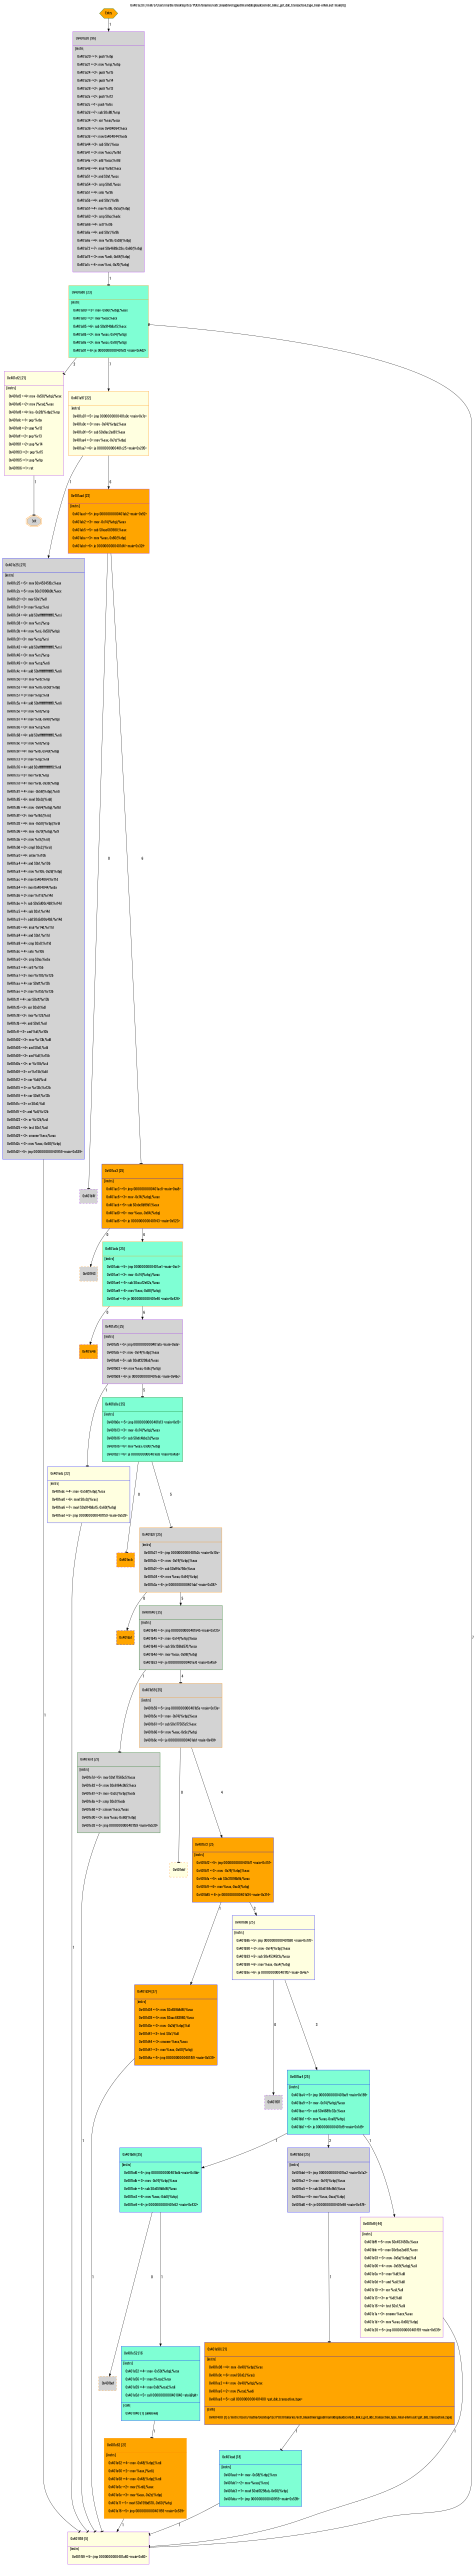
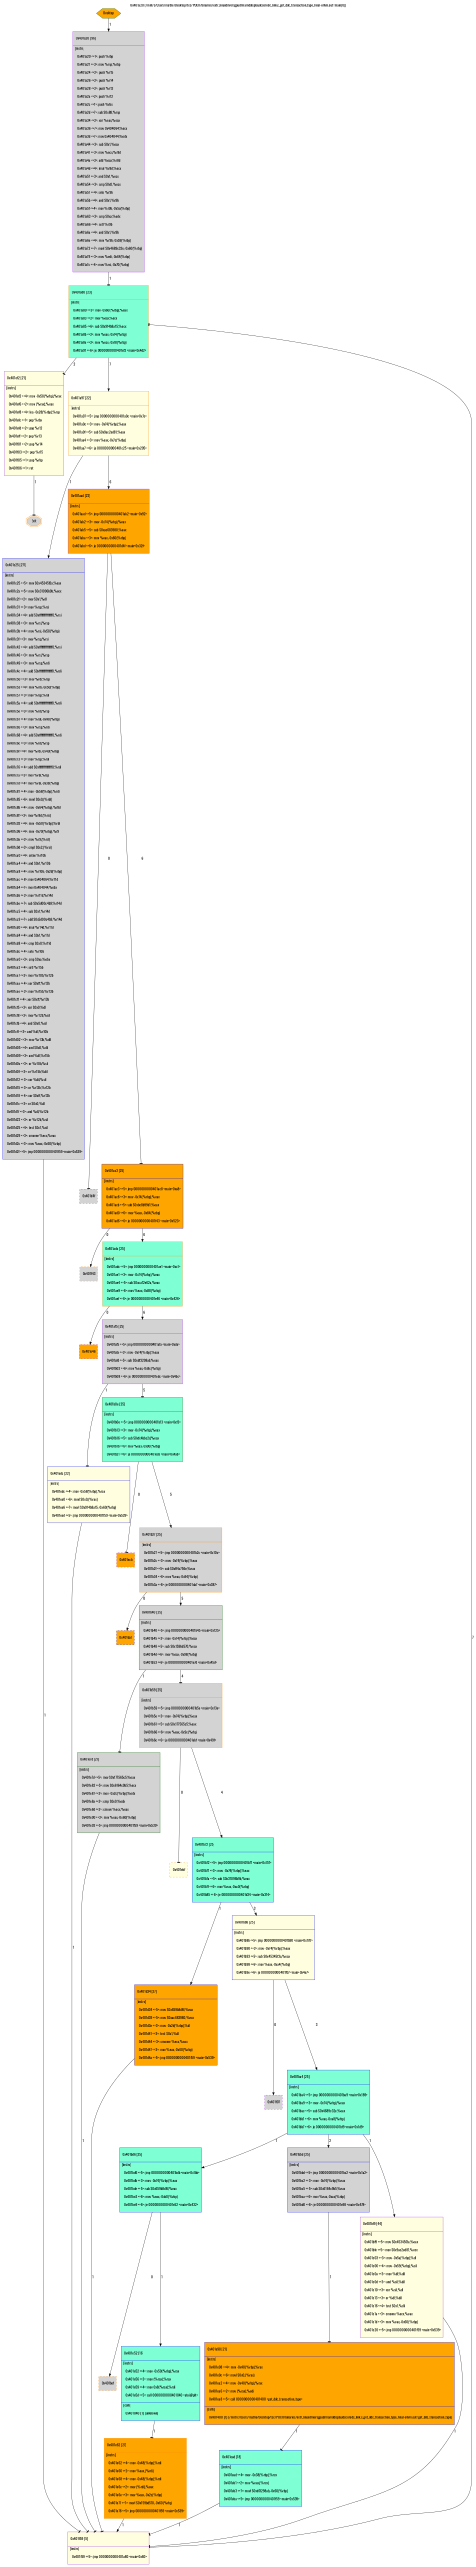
node "Entry": label "Entry" -> "Desktop"
edge "0x401b0e [25]" -> "0x401b27 [25]": arrowhead tee -> normal
node "0x401b72 [25]": fillcolor orange -> aquamarine
